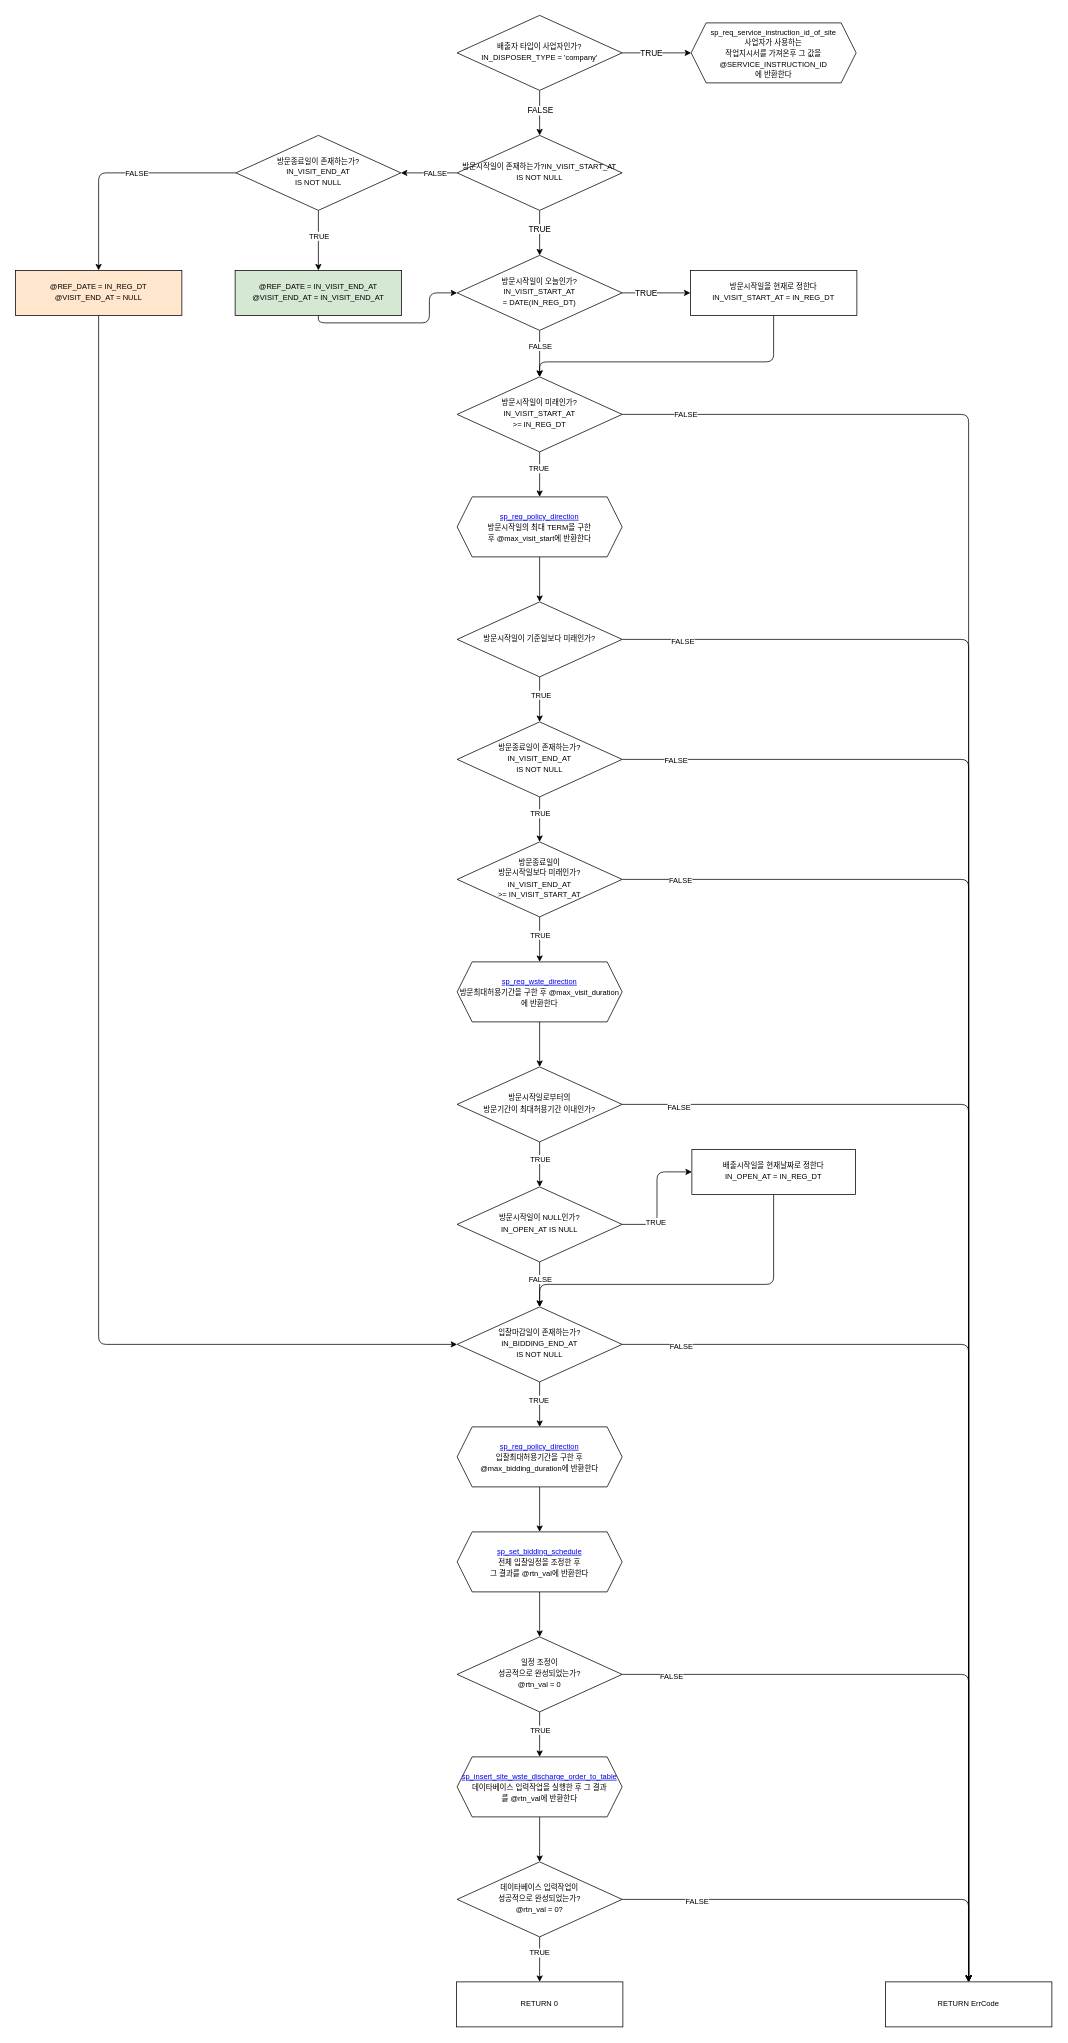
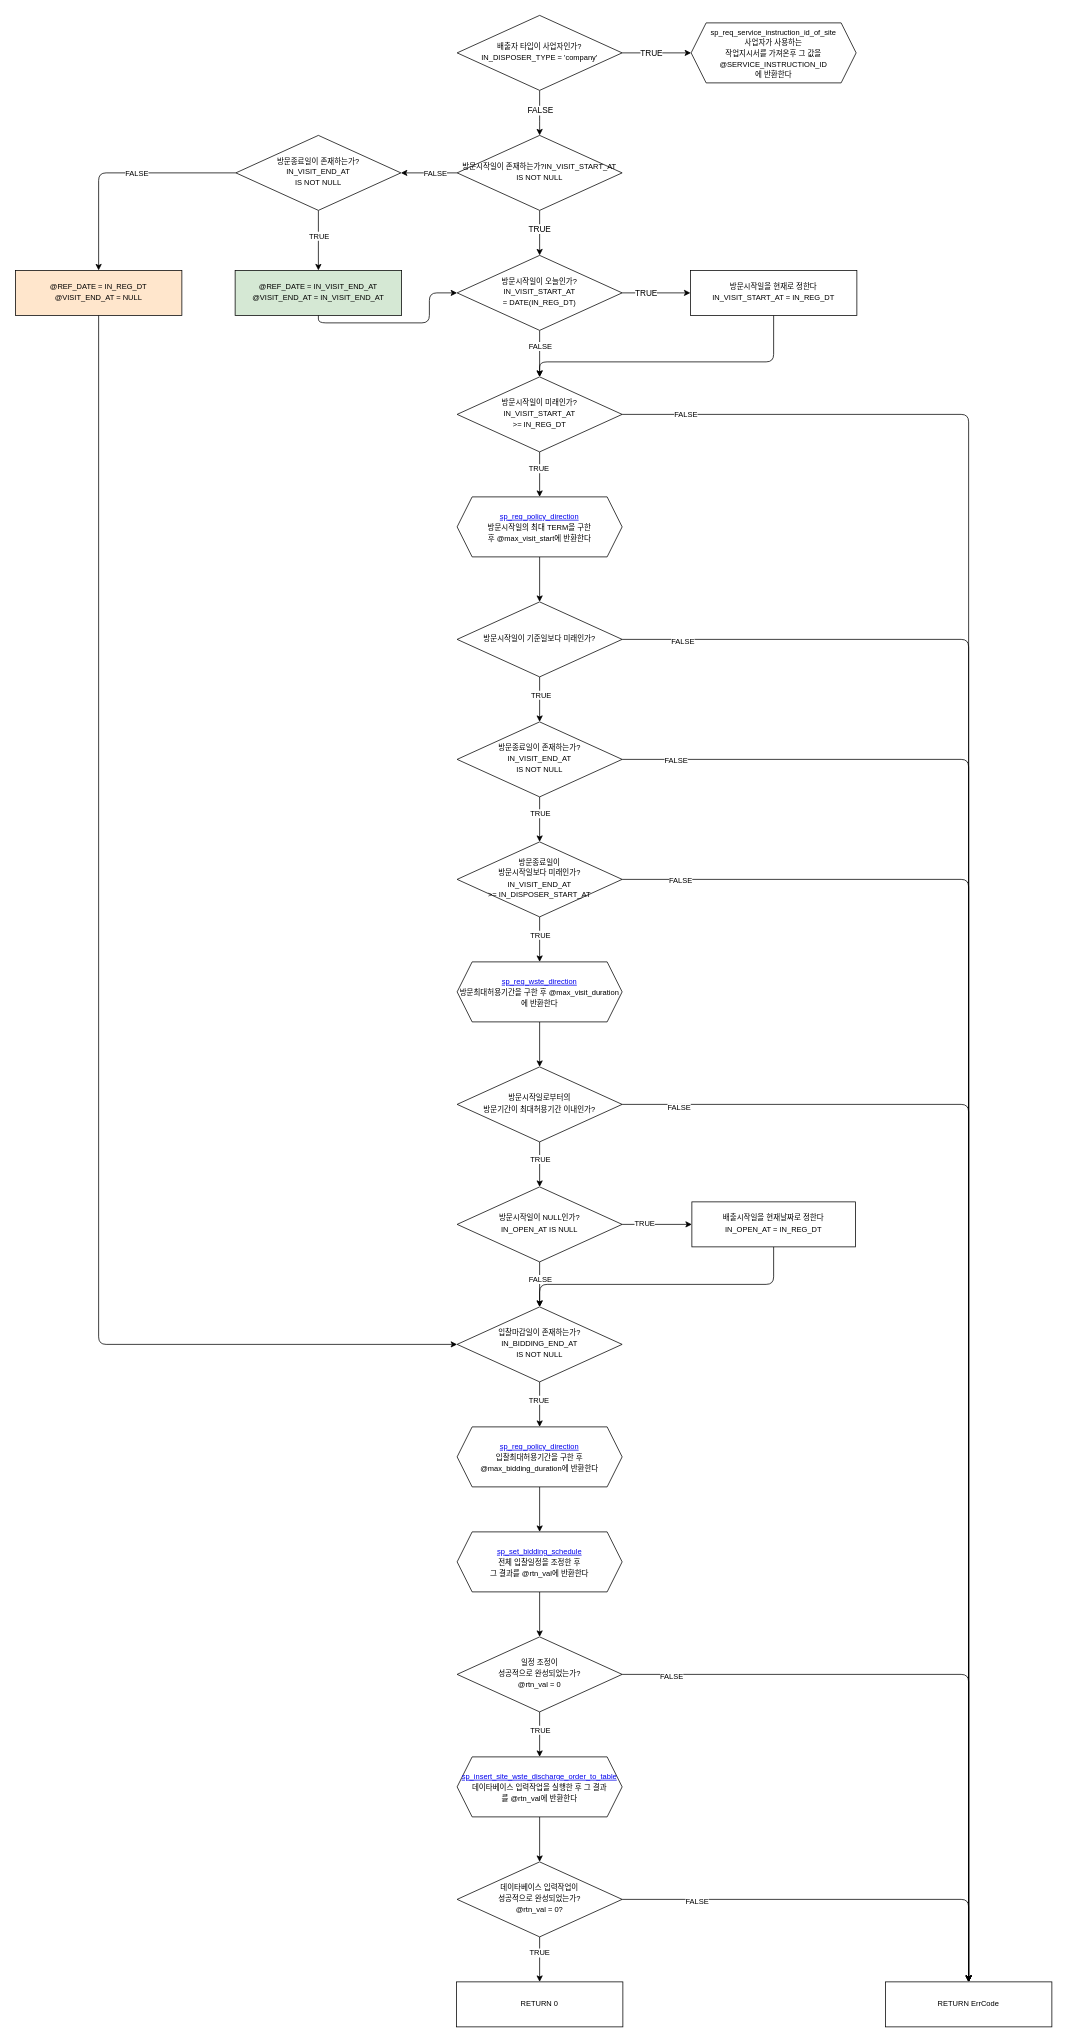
node "방문종료일이 방문시작일보다 미래인가? IN_VISIT_END_AT >= IN_VISIT_START_AT": label "방문종료일이 방문시작일보다 미래인가? IN_VISIT_END_AT >= IN_VISIT_START_AT" -> "방문종료일이 방문시작일보다 미래인가? IN_VISIT_END_AT >= IN_DISPOSER_START_AT"
node "배출시작일을 현재날짜로 정한다 IN_OPEN_AT = IN_REG_DT": moved (774, 1172) -> (774, 1224)
edge "입찰마감일이 존재하는가? IN_BIDDING_END_AT IS NOT NULL" -> "RETURN ErrCode": removed, label "FALSE"
